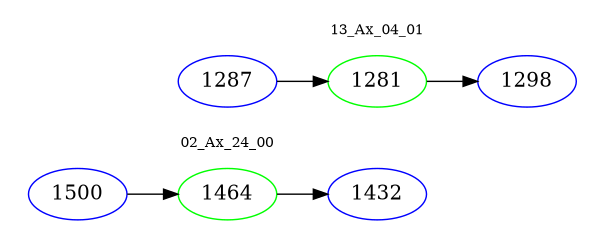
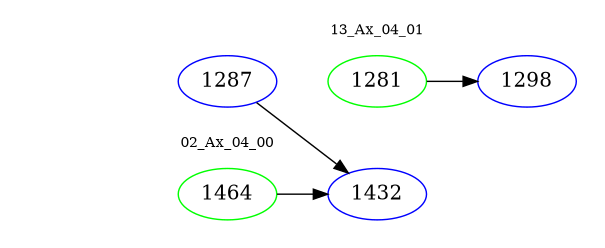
edge "1287" -> "1281": now "1287" -> "1432"
cluster "02_Ax_24_00": label "02_Ax_24_00" -> "02_Ax_04_00"
node "1500": removed
